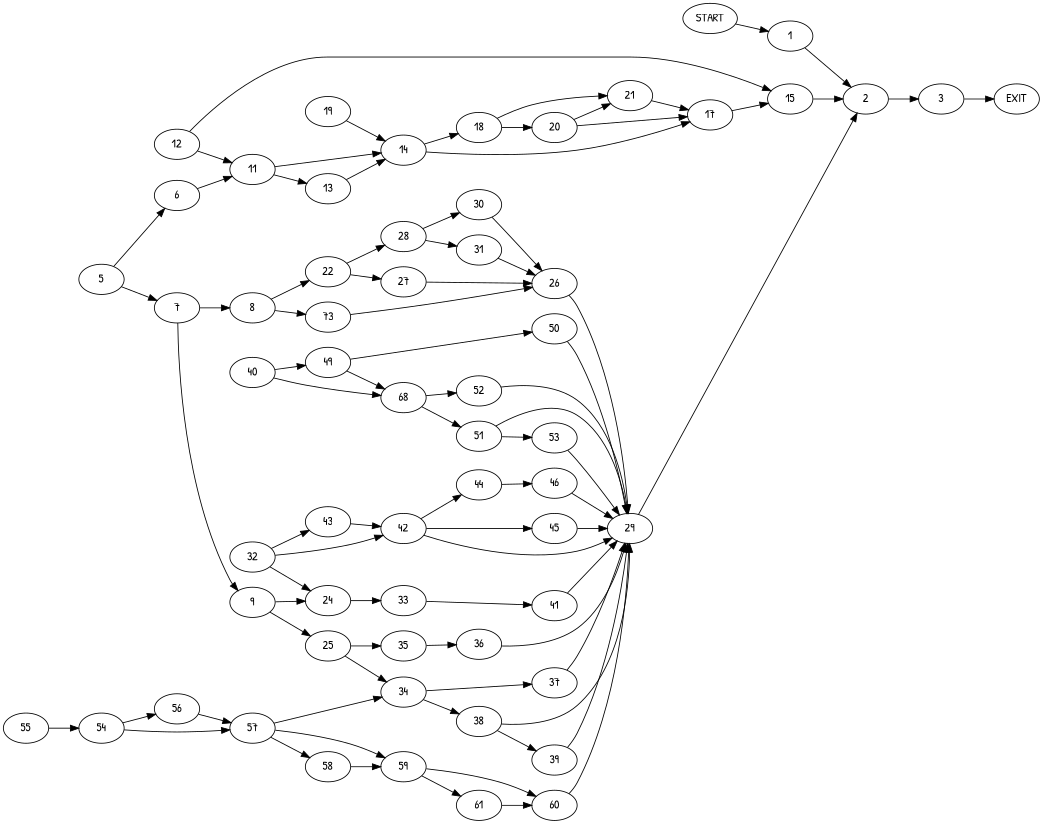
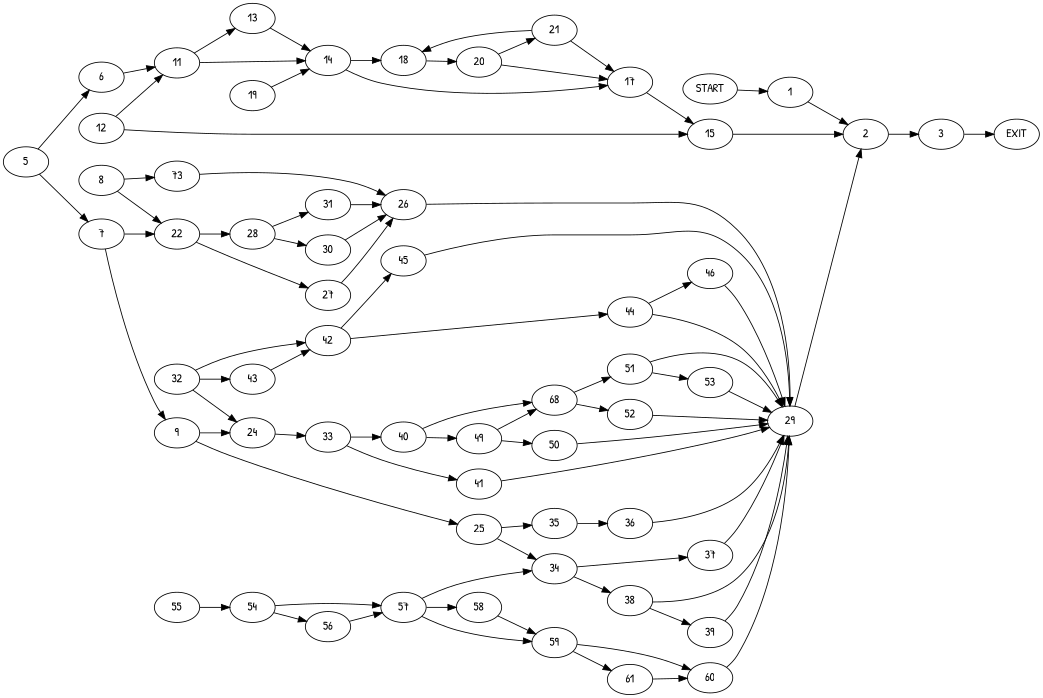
edge "18" -> "21": reversed
edge "7" -> "8": now "7" -> "22"
edge "33" -> "40": added
edge "42" -> "29": now "44" -> "29"
